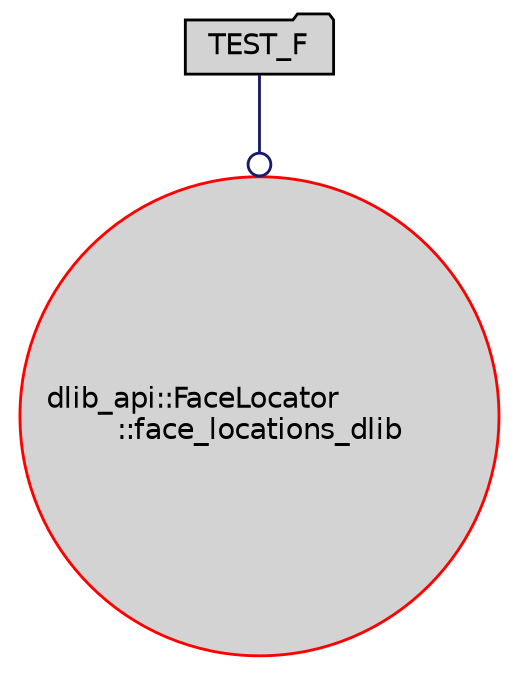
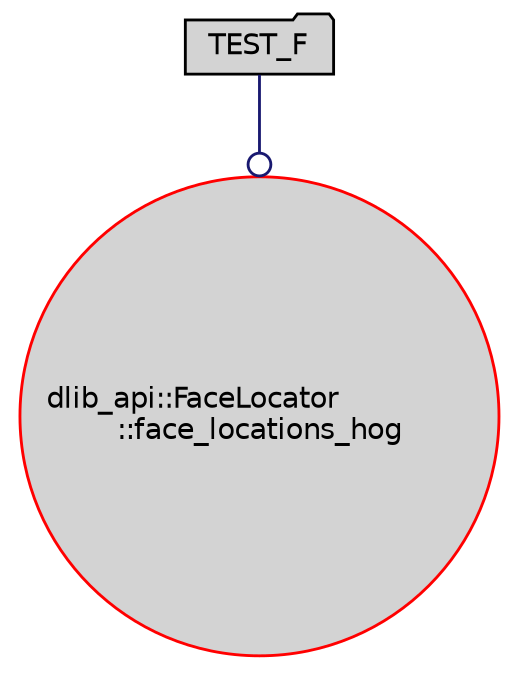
node "dlib_api::FaceLocator ::face_locations_dlib": label "dlib_api::FaceLocator ::face_locations_dlib" -> "dlib_api::FaceLocator ::face_locations_hog"
